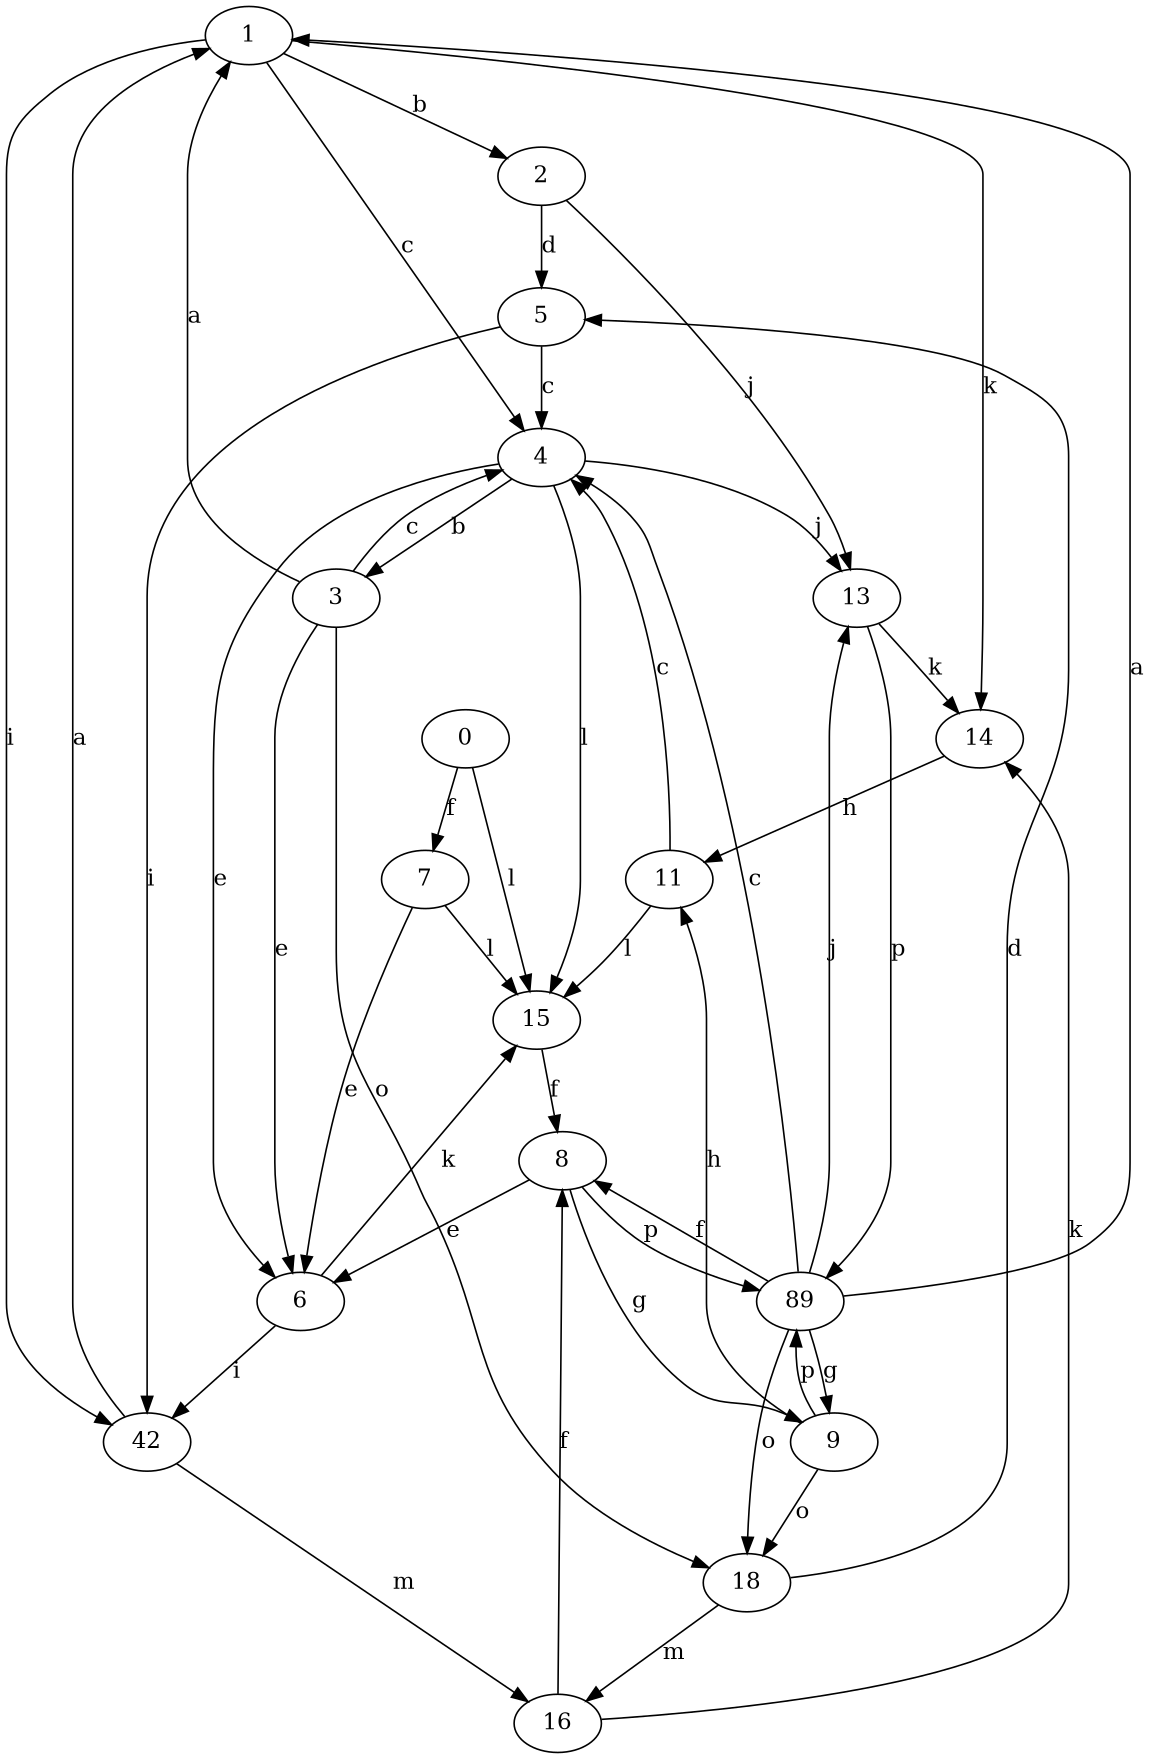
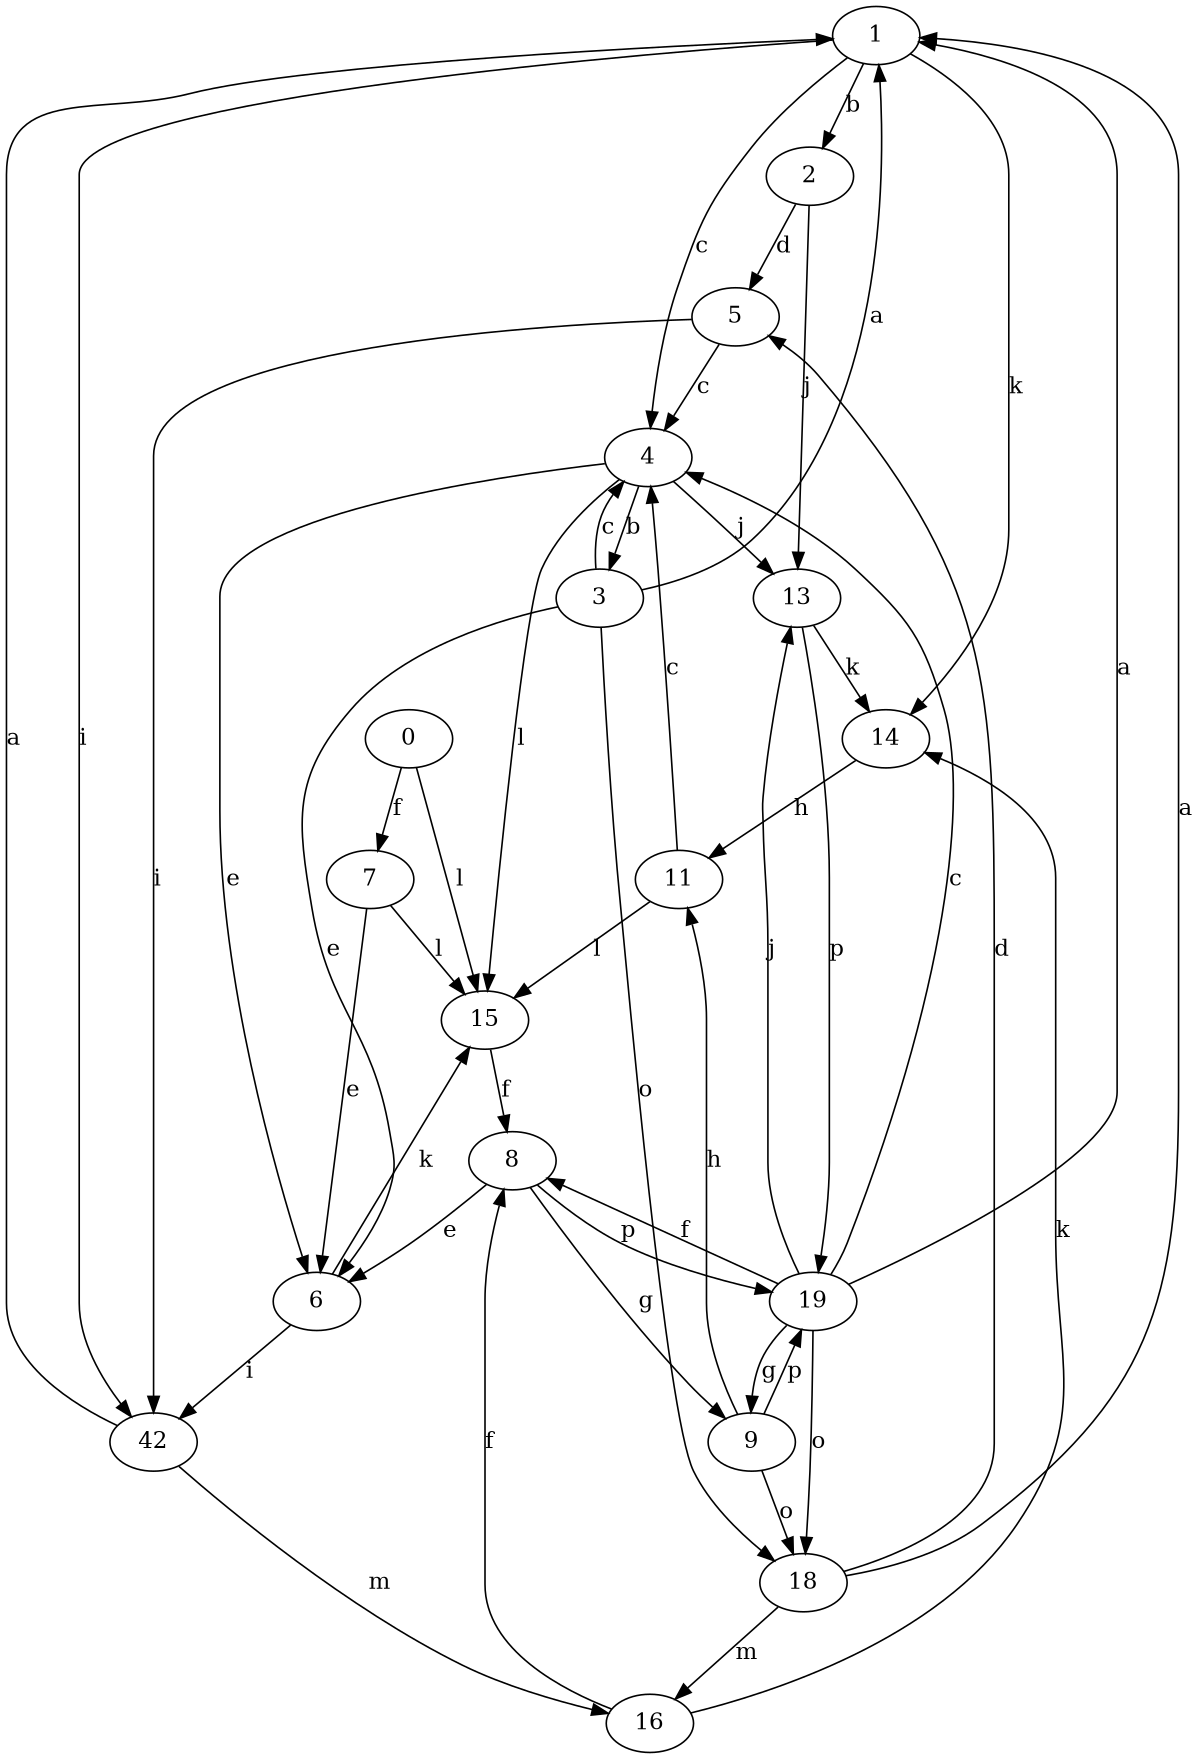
edge "18" -> "1": added, label "a"
node "89": label "89" -> "19"
